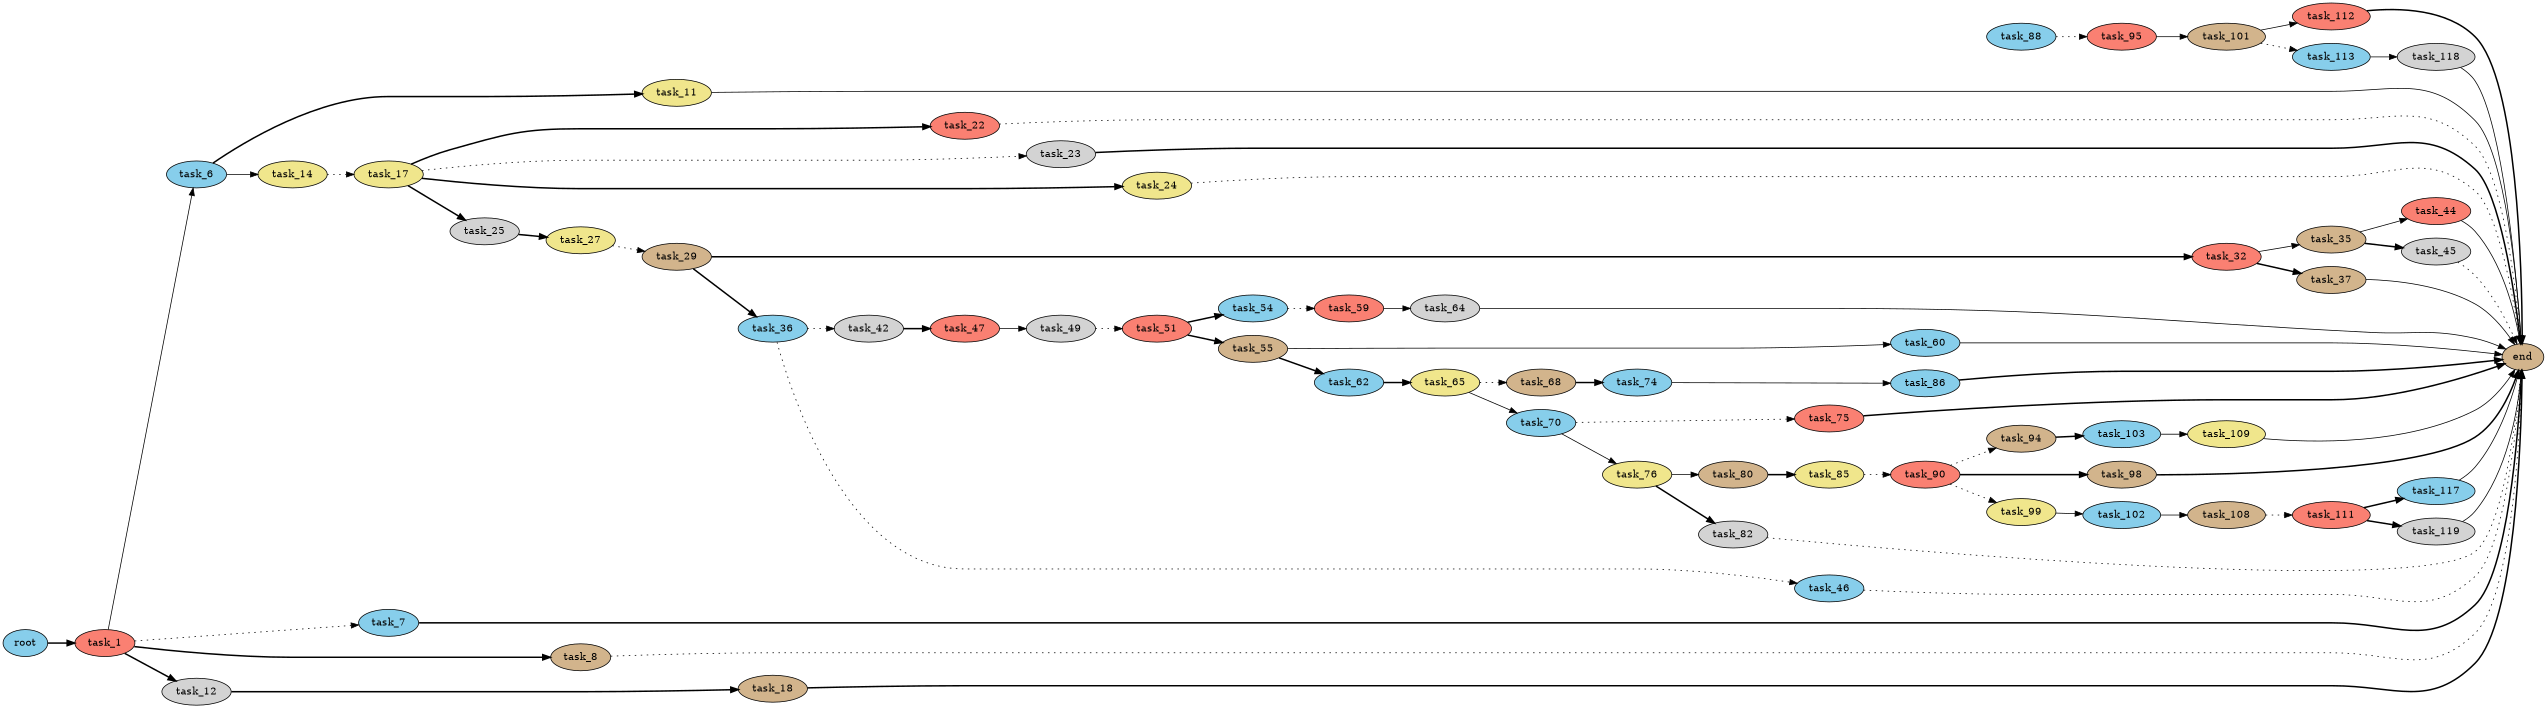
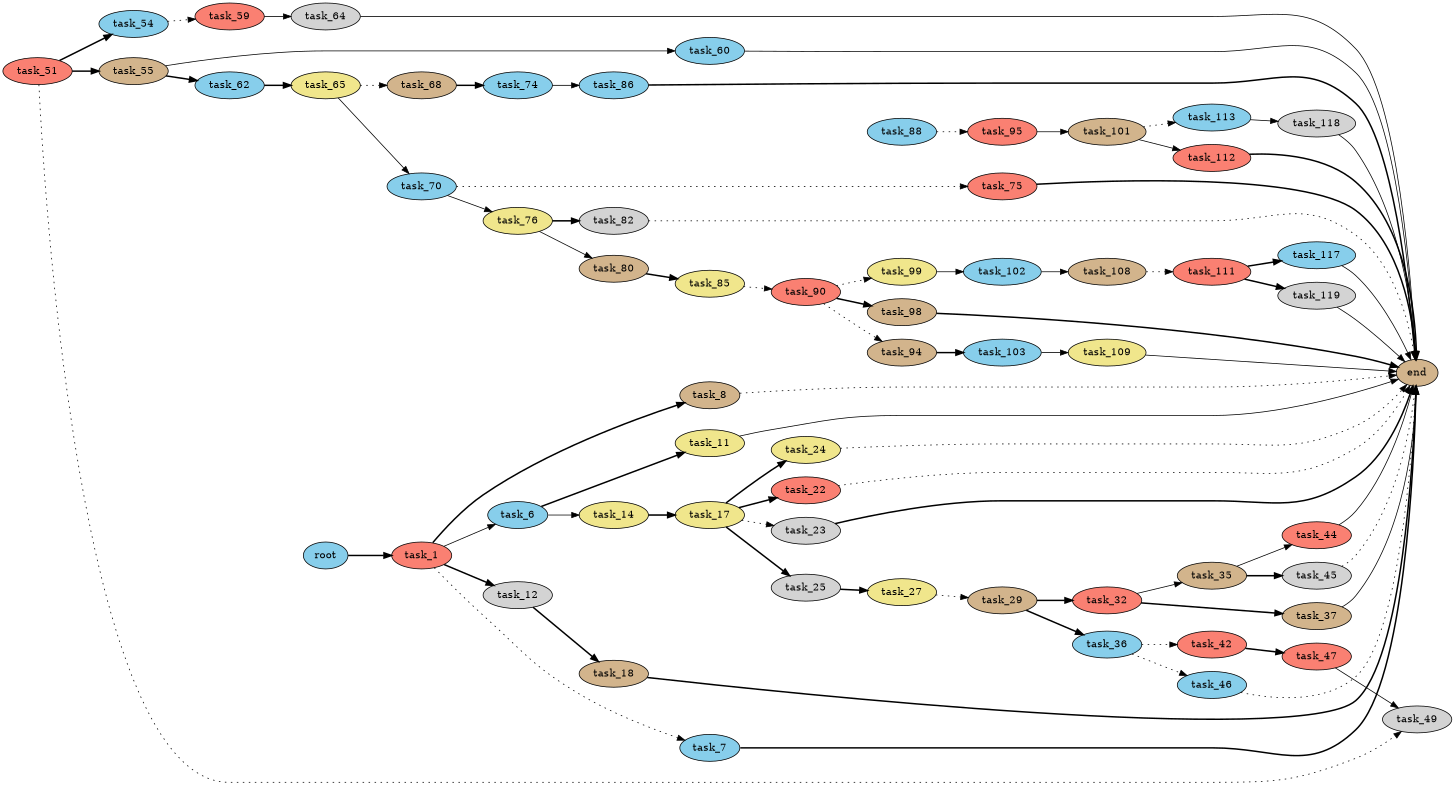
edge "task_14" -> "task_17": style dotted -> bold
node "task_42": fillcolor lightgrey -> salmon
edge "task_49" -> "task_51": reversed
